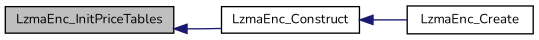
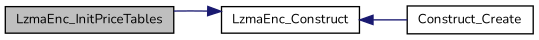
node "LzmaEnc_Create": label "LzmaEnc_Create" -> "Construct_Create"
edge "LzmaEnc_Construct" -> "LzmaEnc_InitPriceTables": reversed
